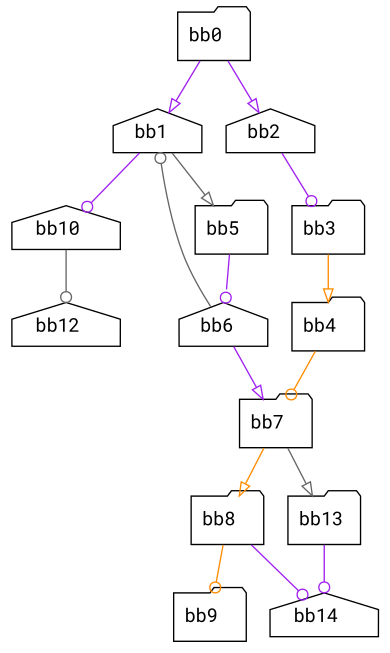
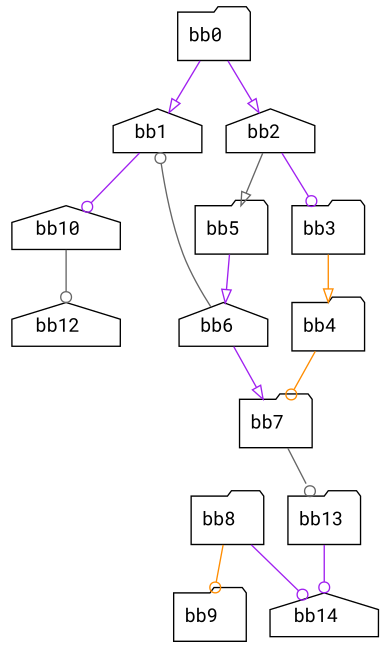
edge "bb1" -> "bb5": now "bb2" -> "bb5"
edge "bb5" -> "bb6": arrowhead odot -> onormal
edge "bb7" -> "bb8": removed
edge "bb7" -> "bb13": arrowhead onormal -> odot
